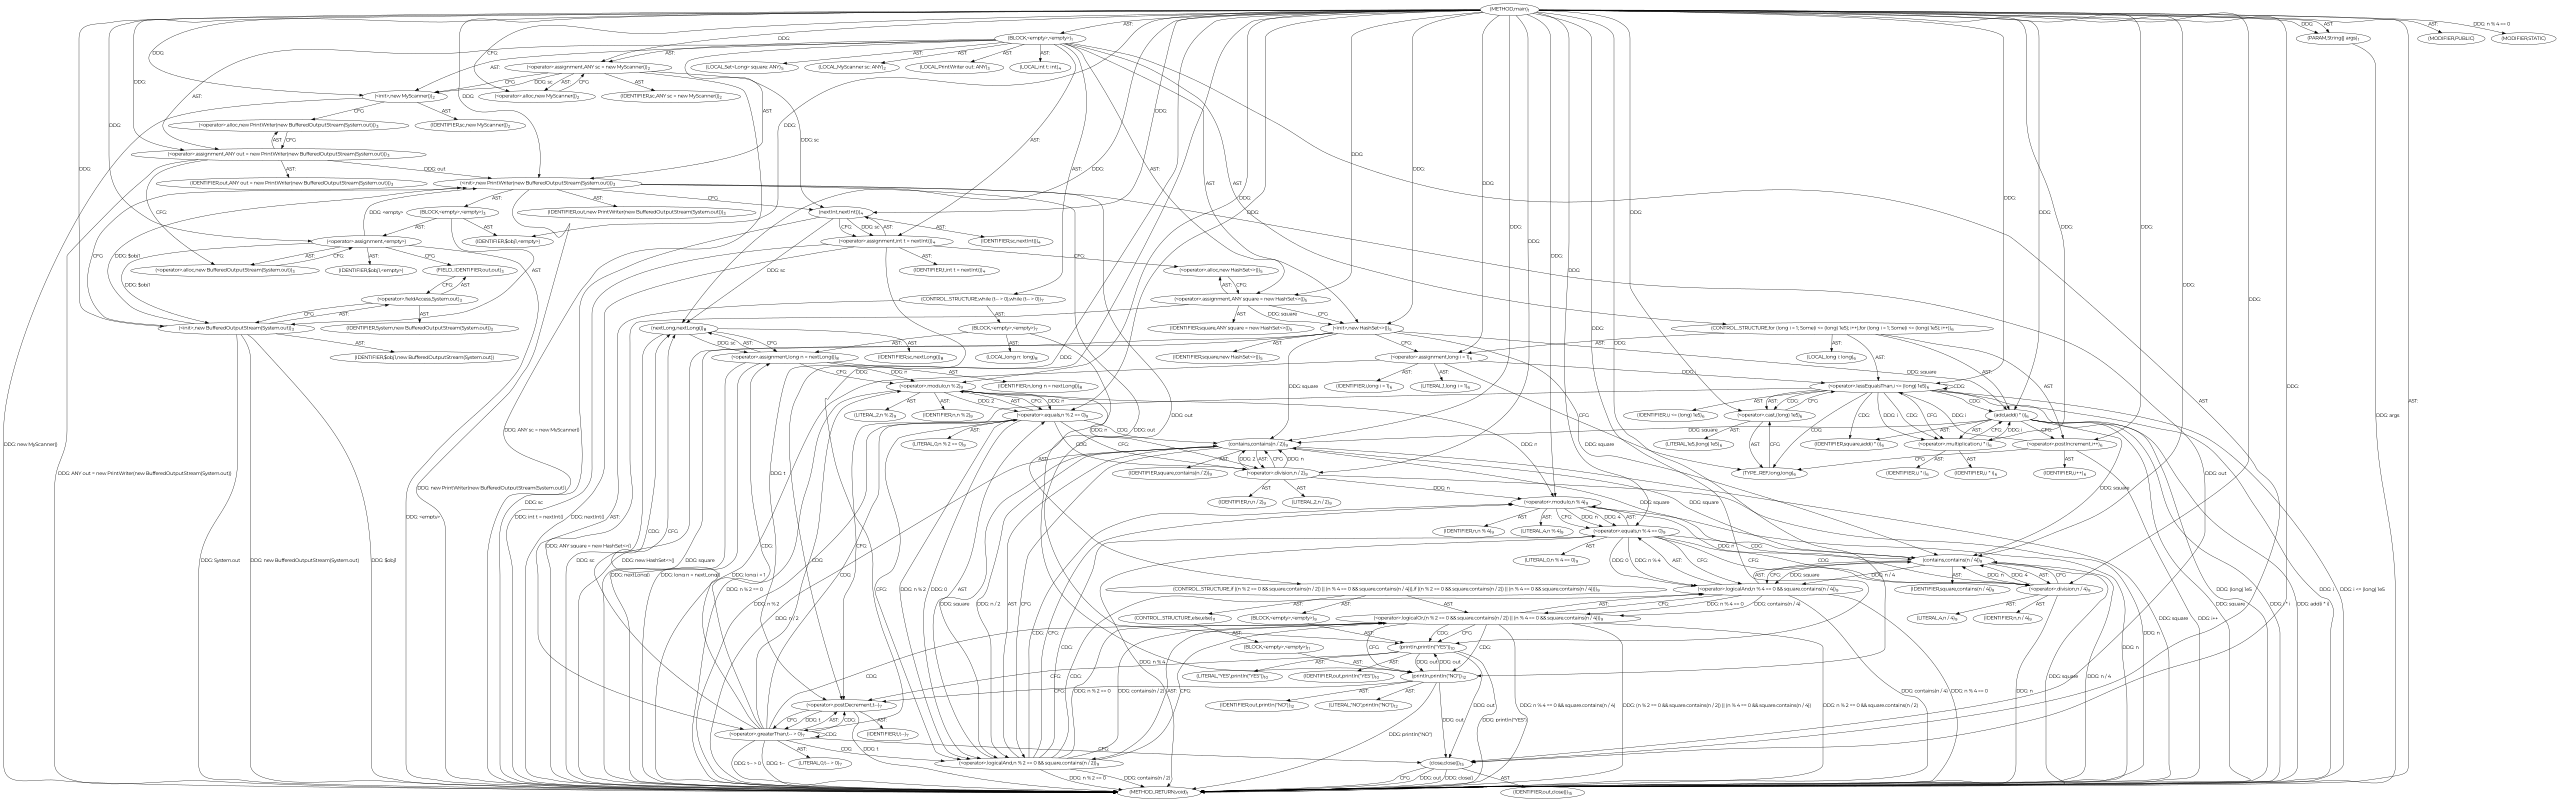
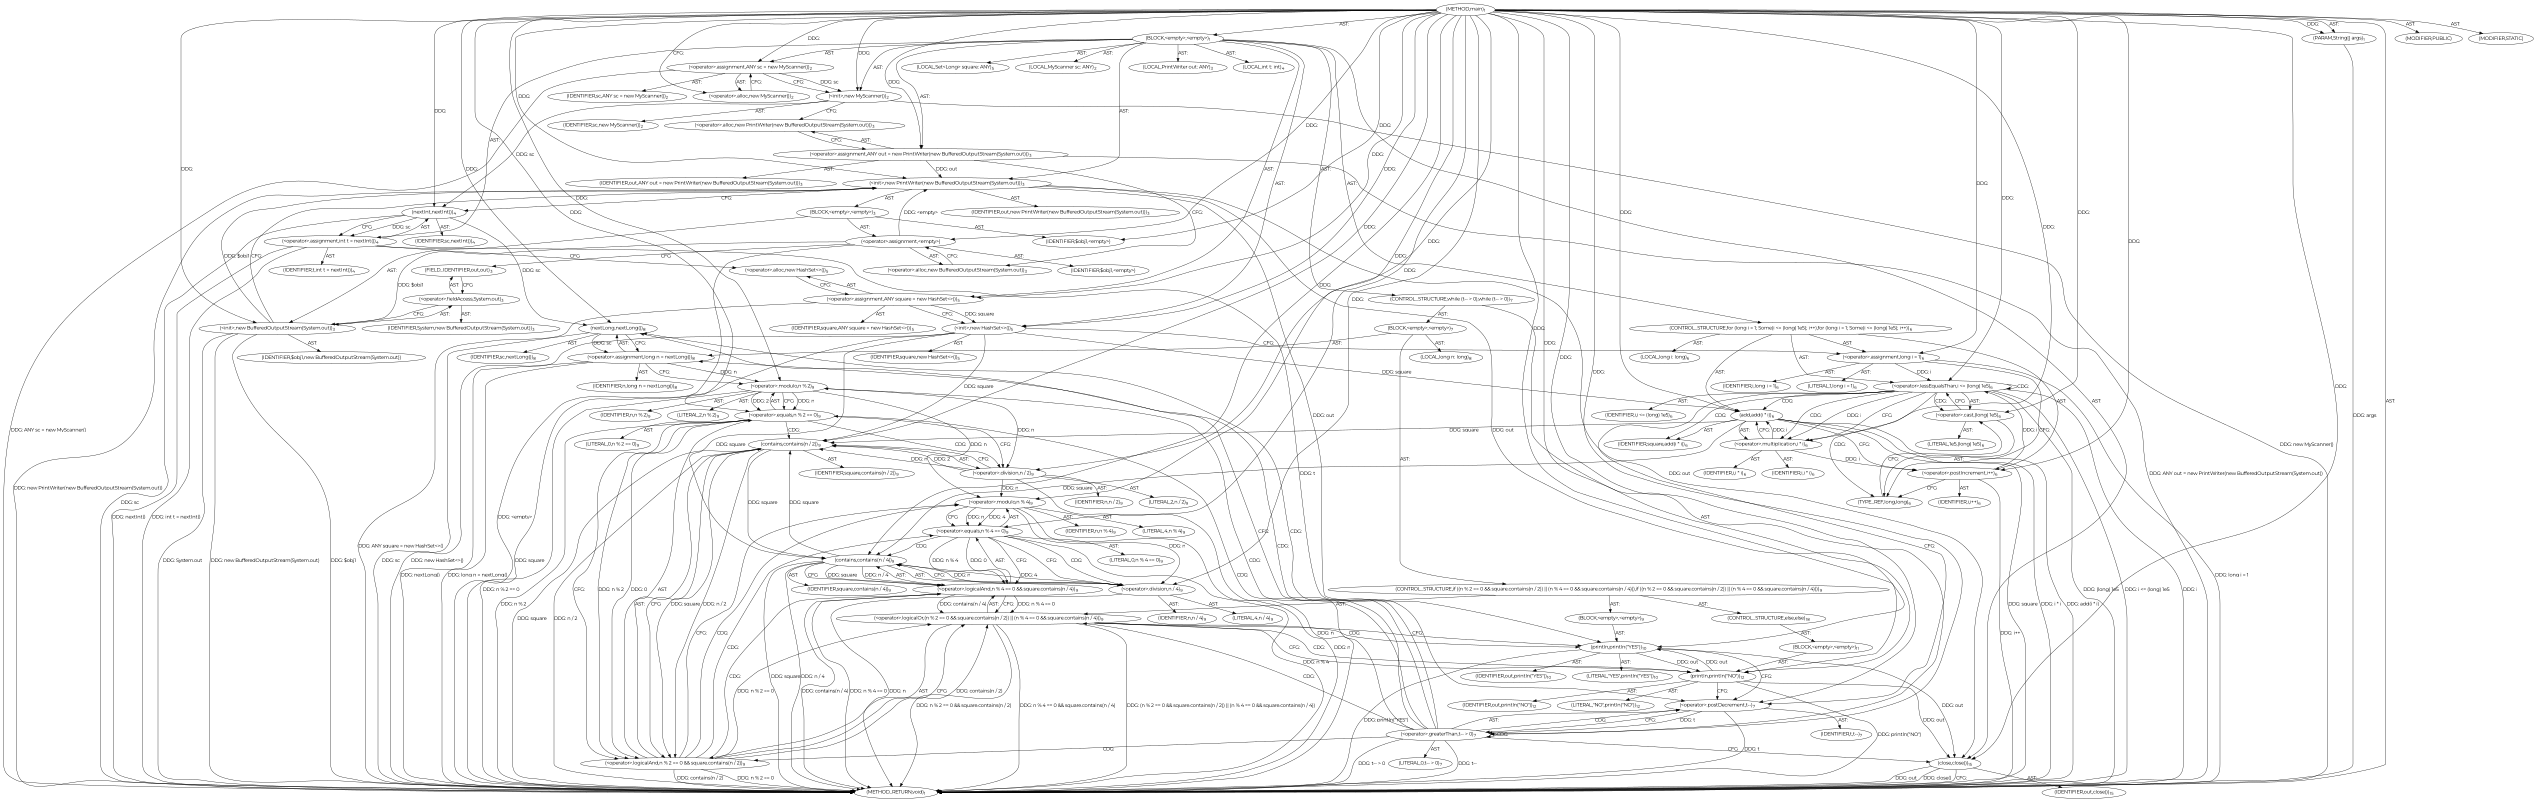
edge "(METHOD,main)" -> "(MODIFIER,STATIC)": label "DDG: n % 4 == 0" -> "AST: "
edge "(<operator>.assignment,ANY sc = new MyScanner())" -> "(nextInt,nextInt())": now "(<init>,new MyScanner())" -> "(nextInt,nextInt())"
edge "(<operator>.multiplication,i * i)" -> "(<operator>.postIncrement,i++)": added, label "DDG: i"
node "(CONTROL_STRUCTURE,else,else)": text "11" -> "18"
